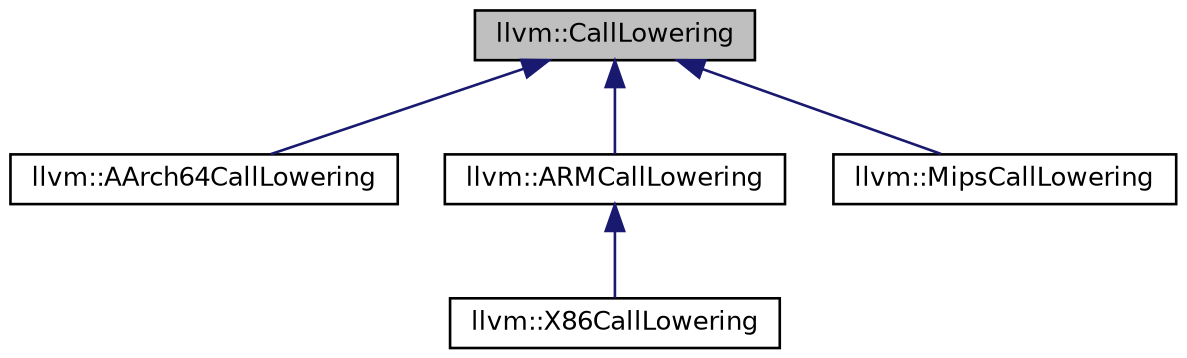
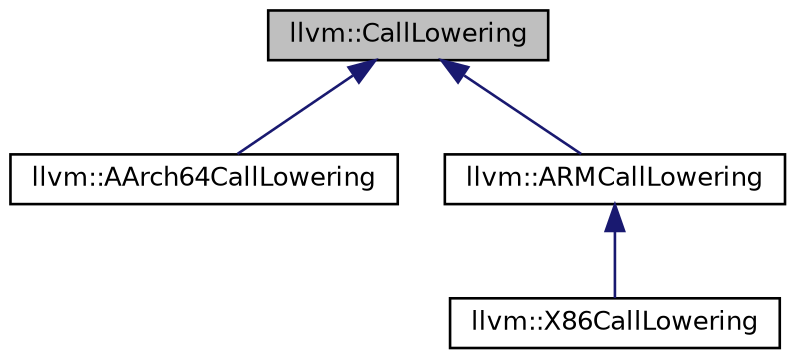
node "llvm::MipsCallLowering": removed
